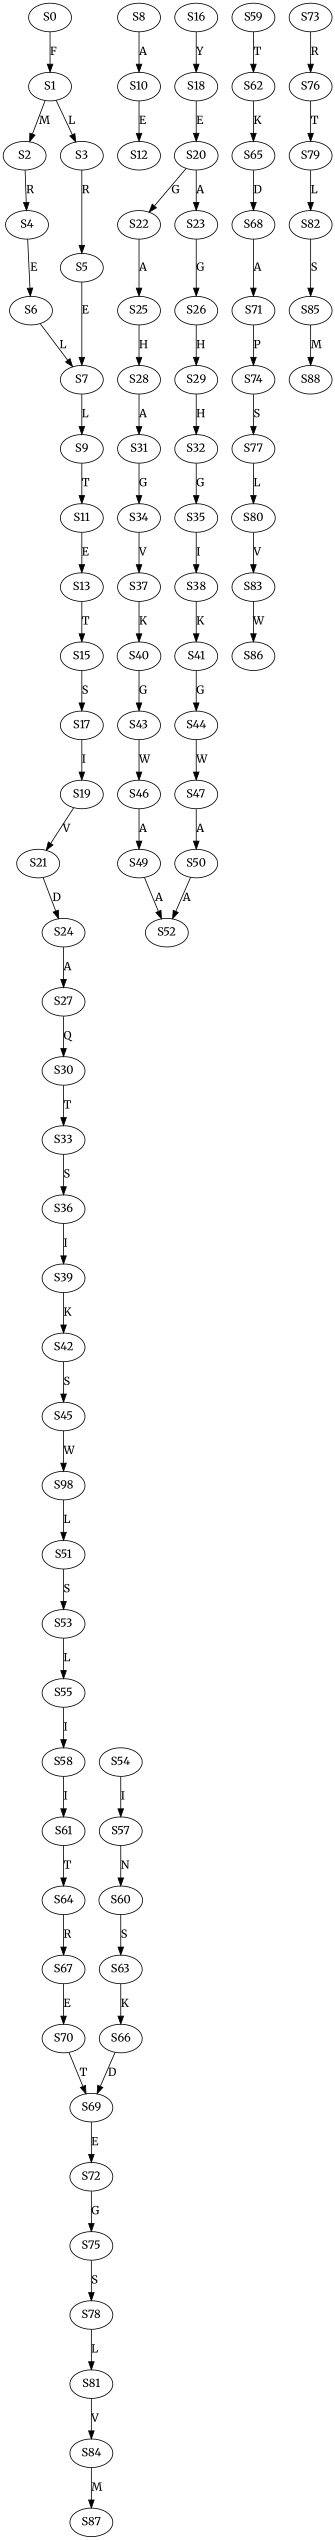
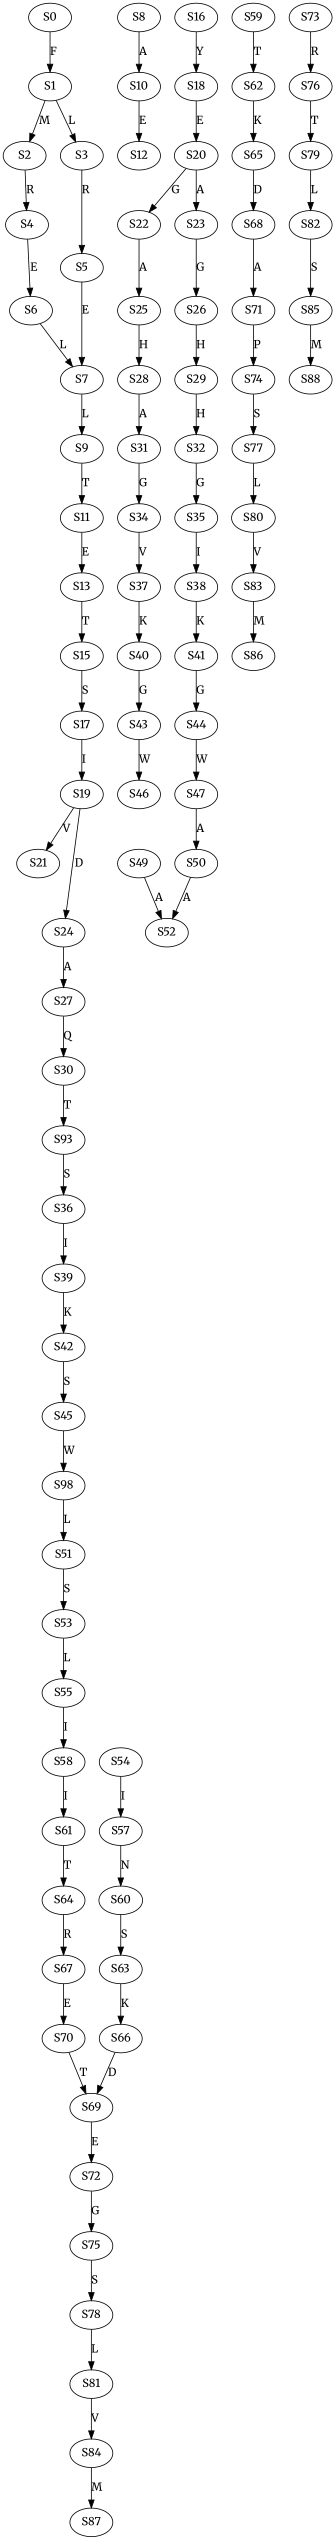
edge "S83" -> "S86": label "W" -> "M"
edge "S46" -> "S49": removed, label "A"
edge "S21" -> "S24": now "S19" -> "S24"
node "S33": label "S33" -> "S93"
